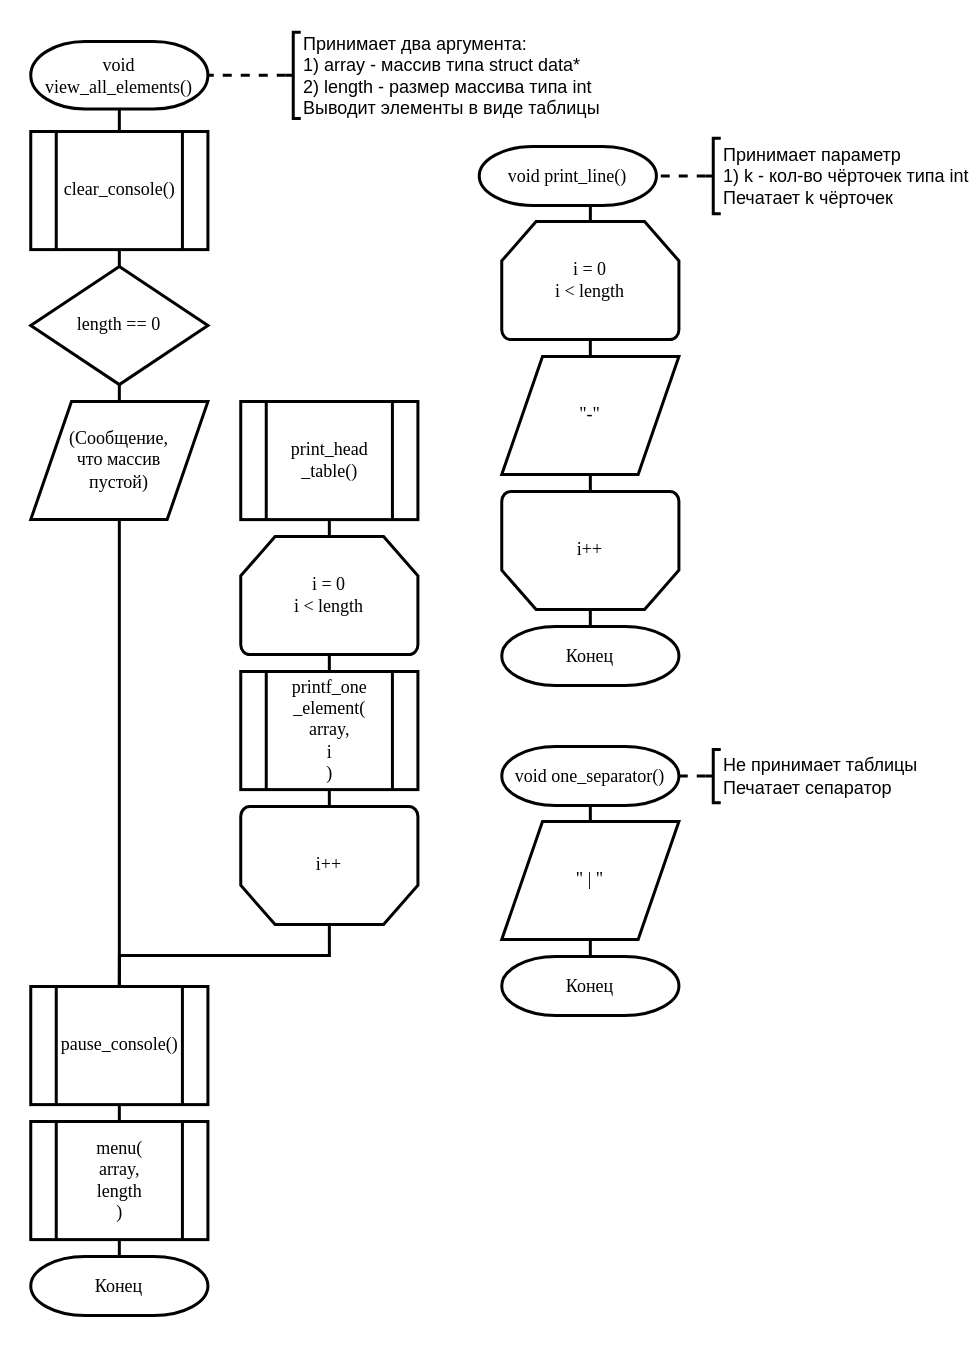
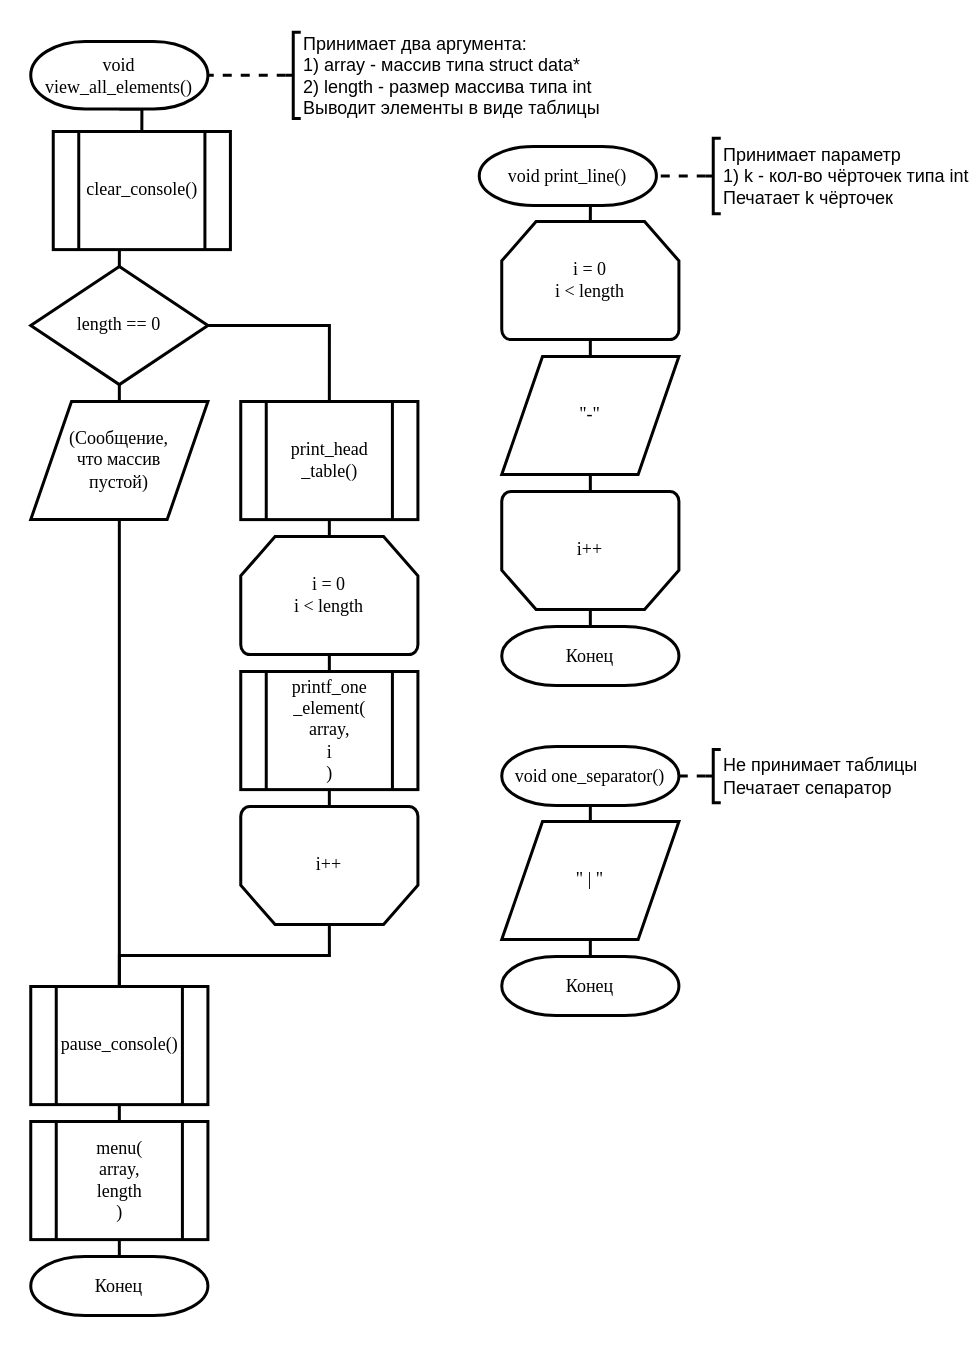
node "clear_console()": moved (119, 190) -> (142, 190)
edge "length == 0" -- "print_head _table()": added
